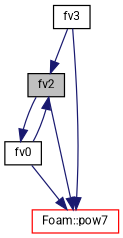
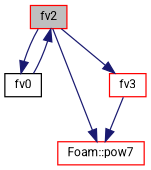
node "fv3": color black -> red
edge "fv3" -> "fv2": reversed
node "fv2": color black -> red
edge "fv0" -> "Foam::pow7": removed
